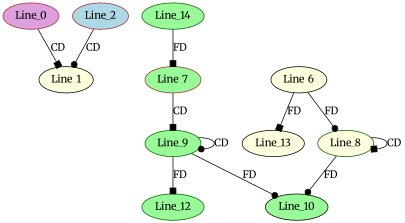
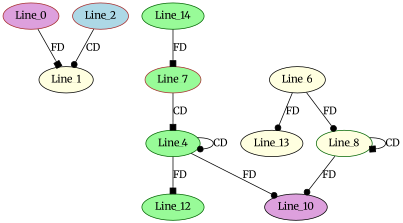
edge "Line_0" -> "Line_1": label "CD" -> "FD"
edge "Line_6" -> "Line_13": arrowhead box -> dot
node "Line_9": label "Line_9" -> "Line_4"
node "Line_10": fillcolor palegreen -> plum
